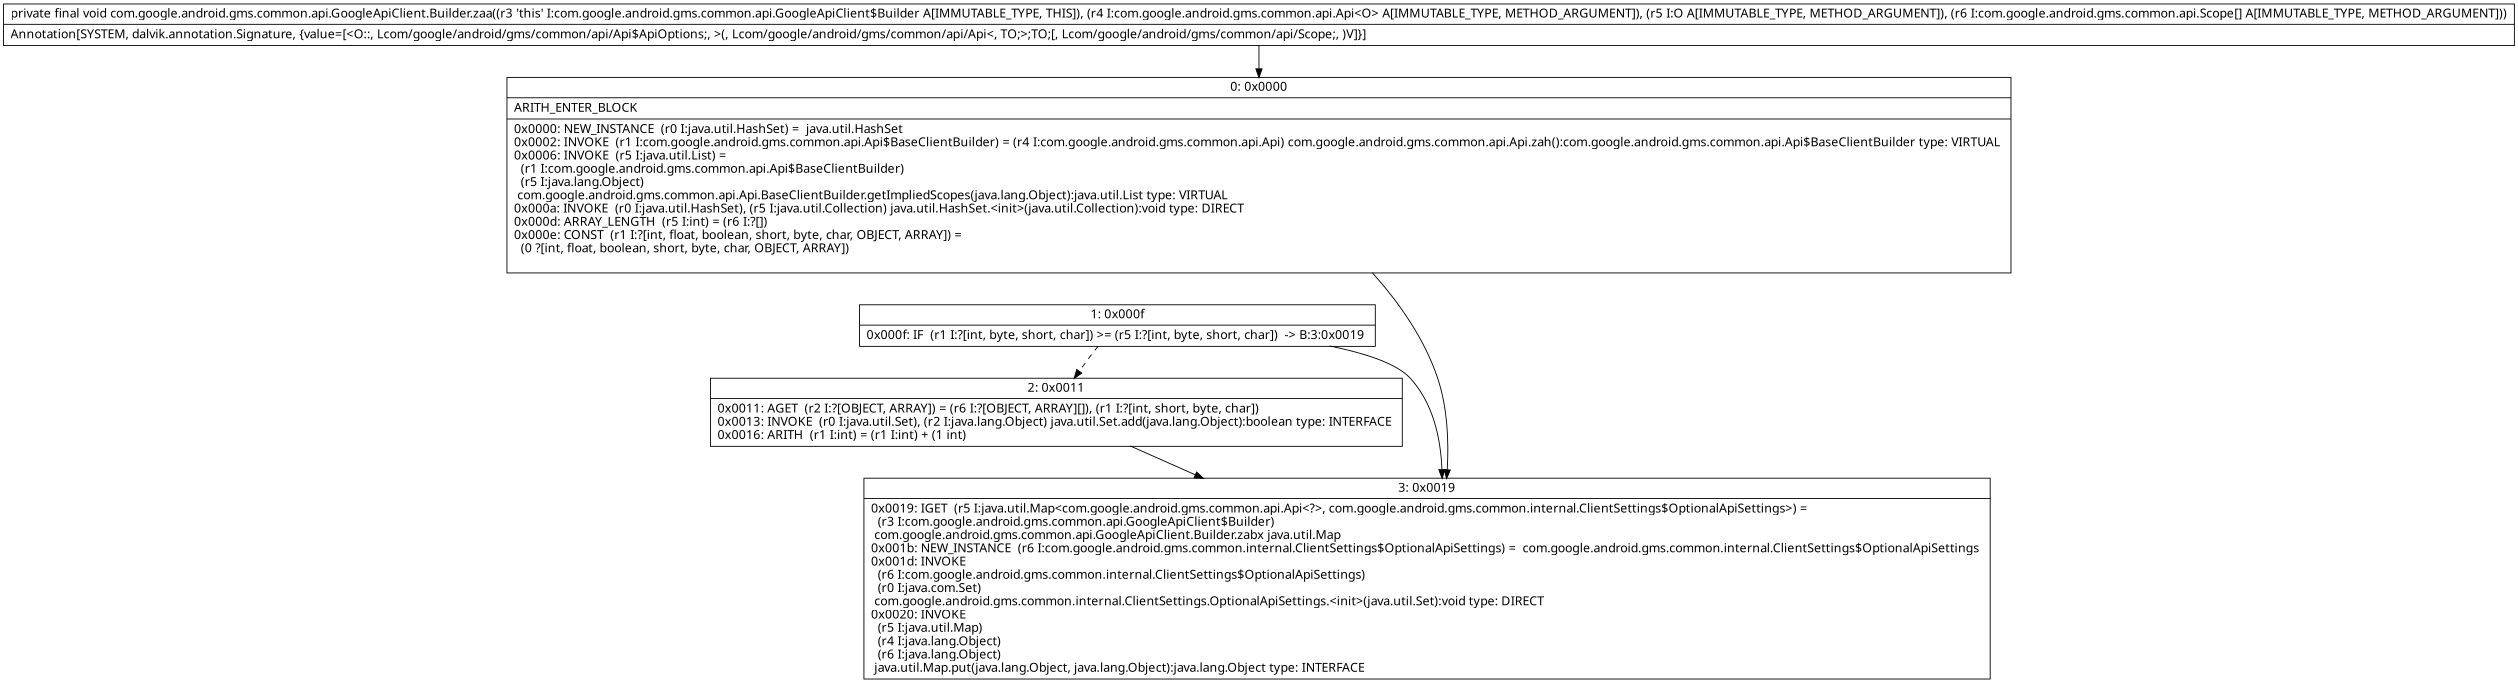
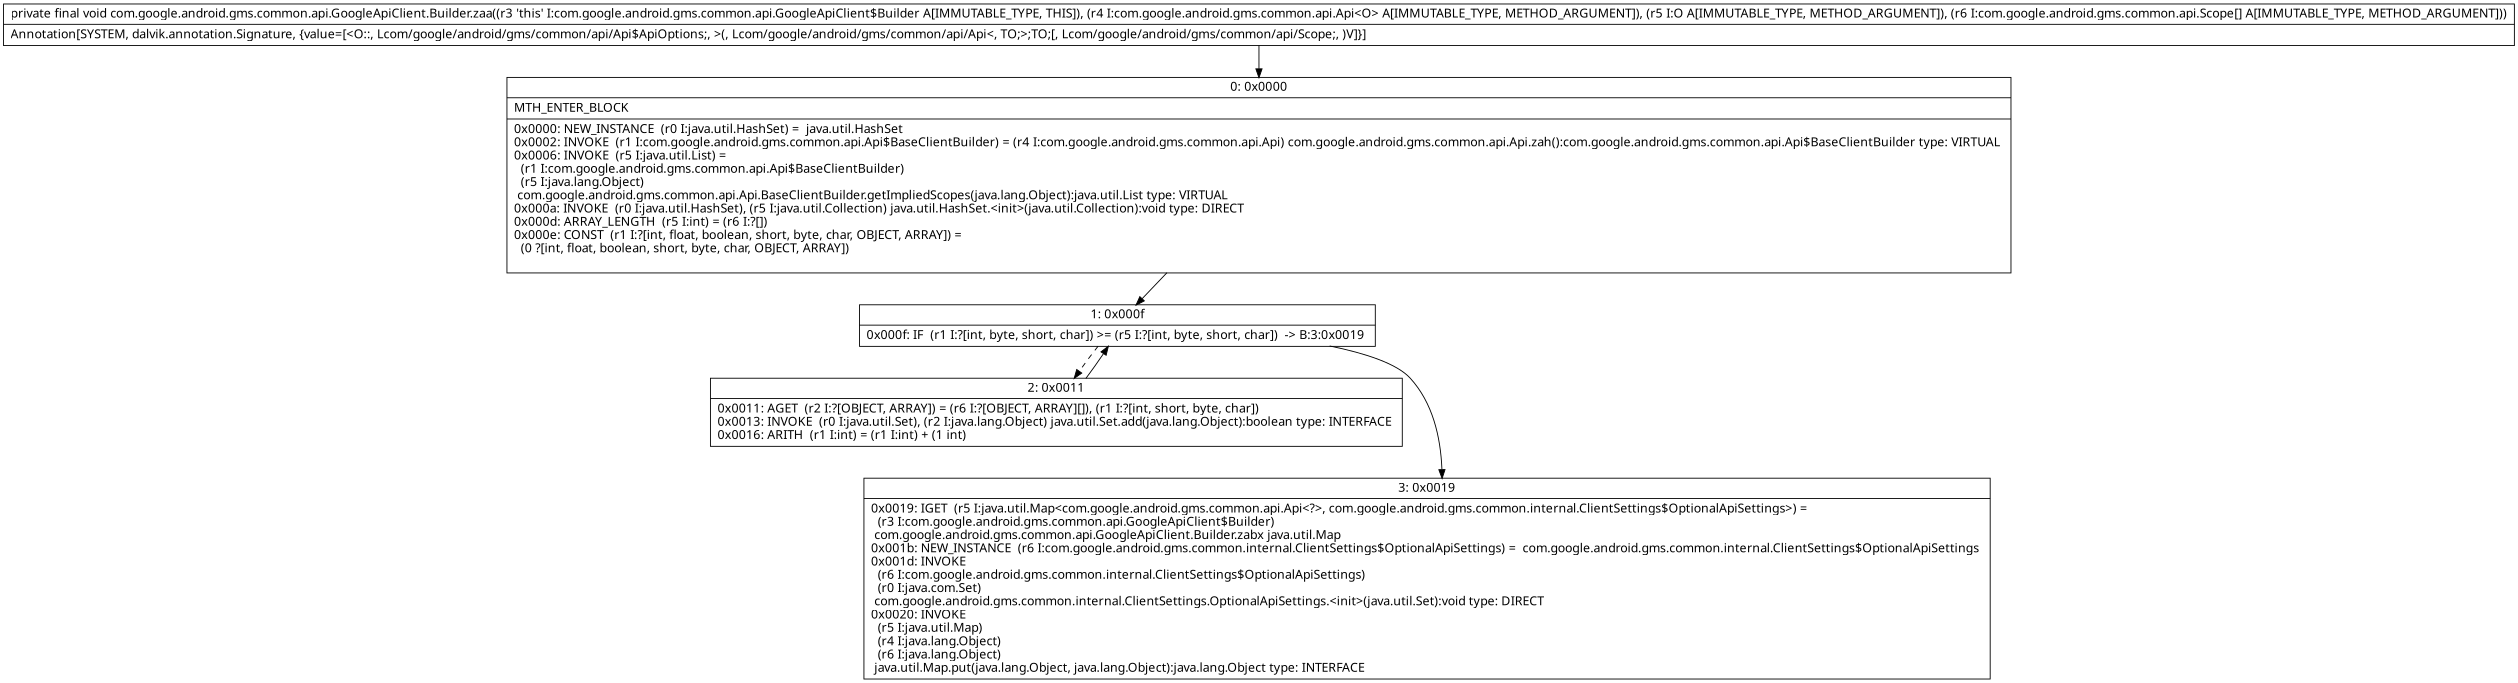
node "0: 0x0000": text "ARITH_ENTER_BLOCK" -> "MTH_ENTER_BLOCK"
edge "0: 0x0000" -> "3: 0x0019": now "0: 0x0000" -> "1: 0x000f"
edge "2: 0x0011" -> "3: 0x0019": now "2: 0x0011" -> "1: 0x000f"
